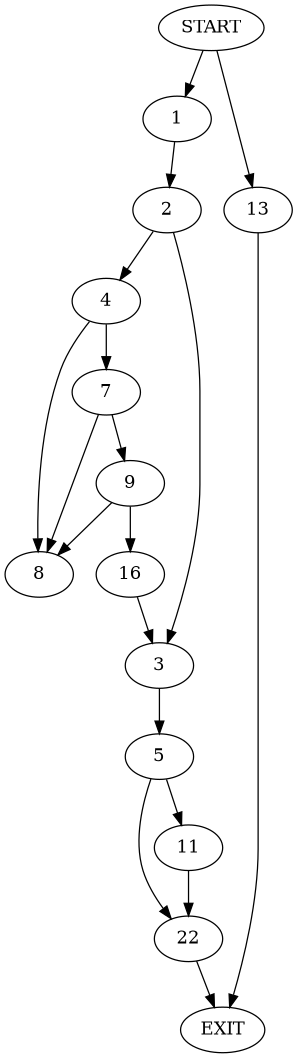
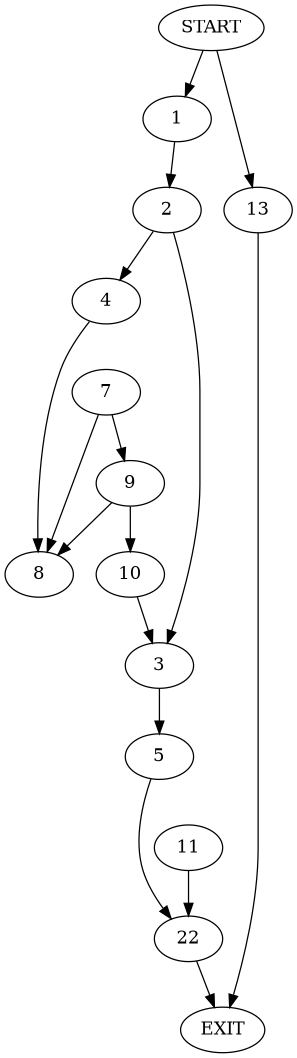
edge "4" -> "7": removed
node "16": label "16" -> "10"
edge "5" -> "11": removed
